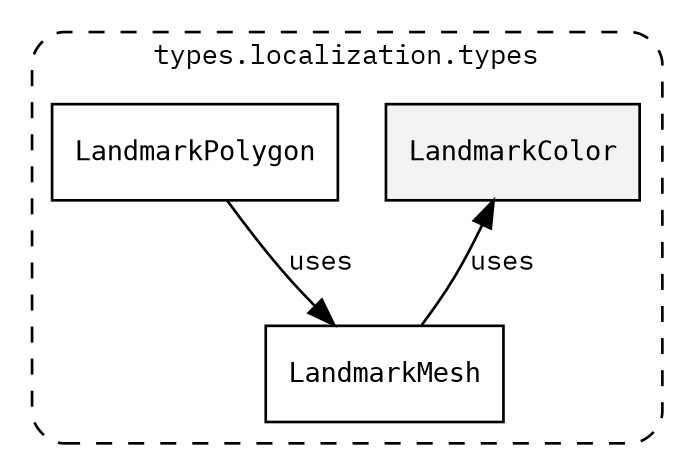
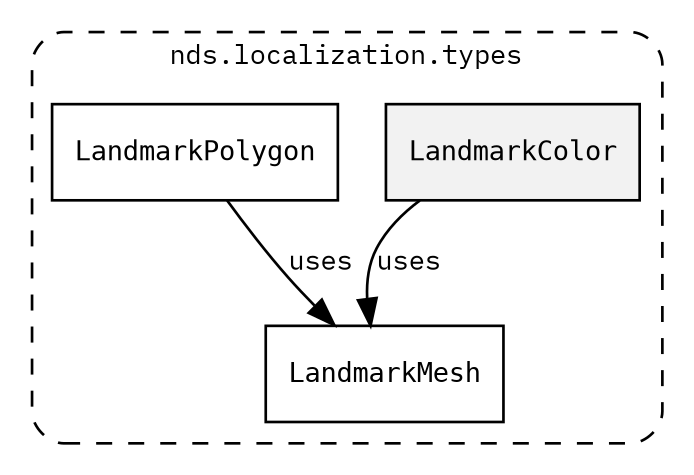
cluster "types.localization.types": label "types.localization.types" -> "nds.localization.types"
edge "LandmarkMesh" -> "LandmarkColor": reversed
